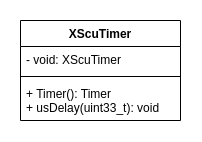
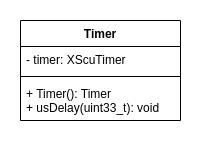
node "XScuTimer": label "XScuTimer" -> "Timer"
node "- void: XScuTimer": label "- void: XScuTimer" -> "- timer: XScuTimer"
